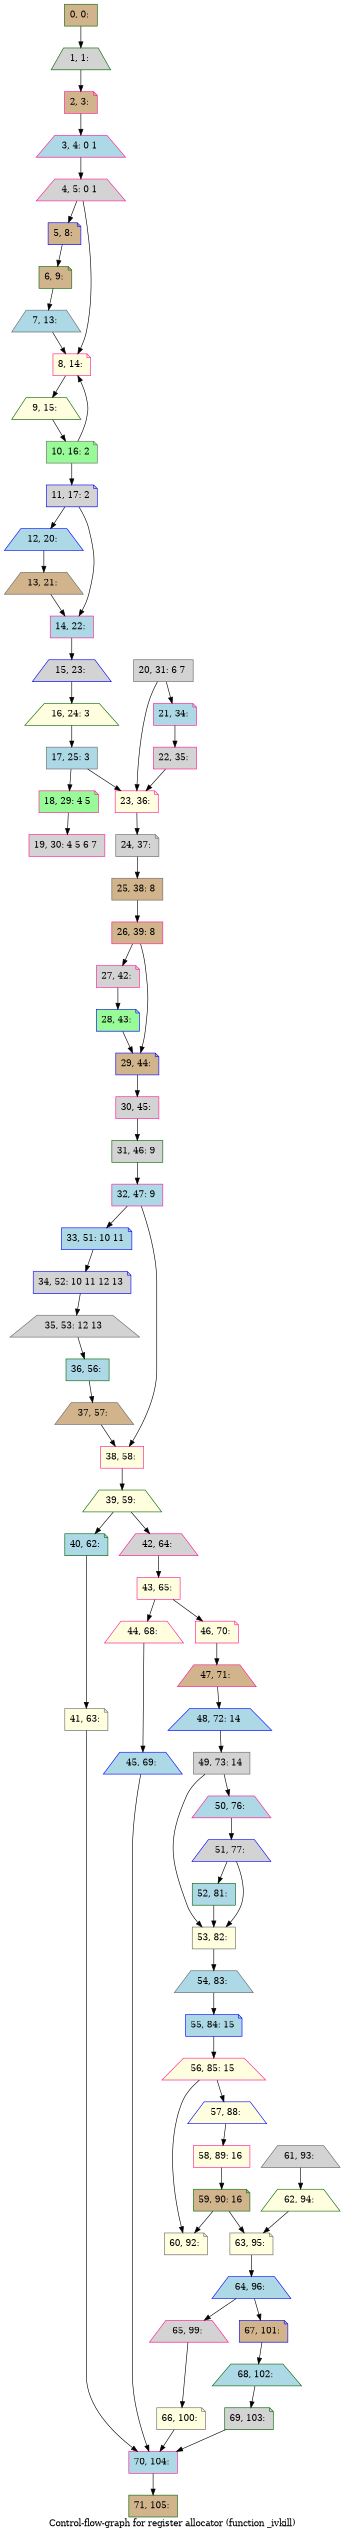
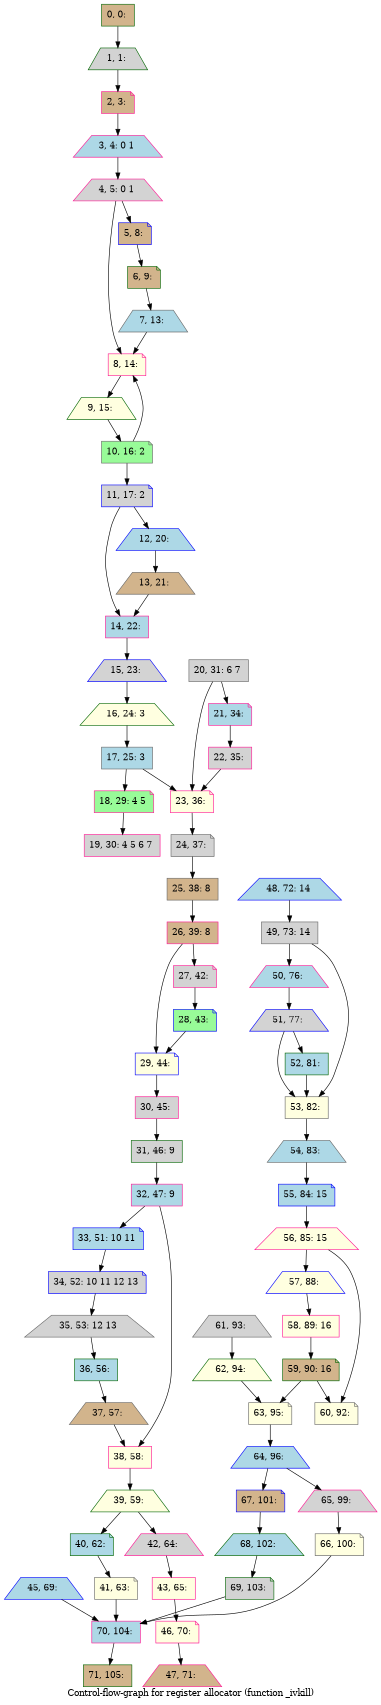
node "29, 44:": fillcolor tan -> lightyellow
node "44, 68:": removed
edge "47, 71:" -> "48, 72: 14": removed
